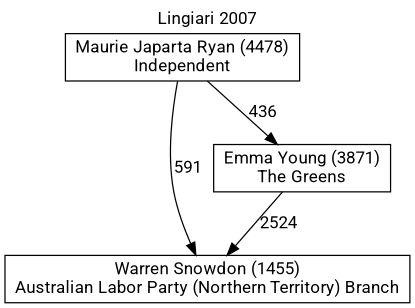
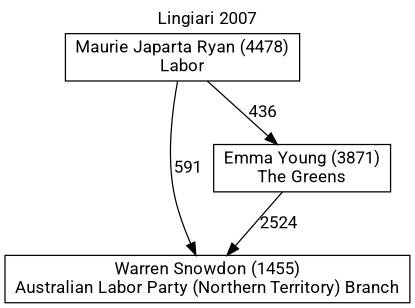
node "Maurie Japarta Ryan (4478) Independent": label "Maurie Japarta Ryan (4478) Independent" -> "Maurie Japarta Ryan (4478) Labor"
